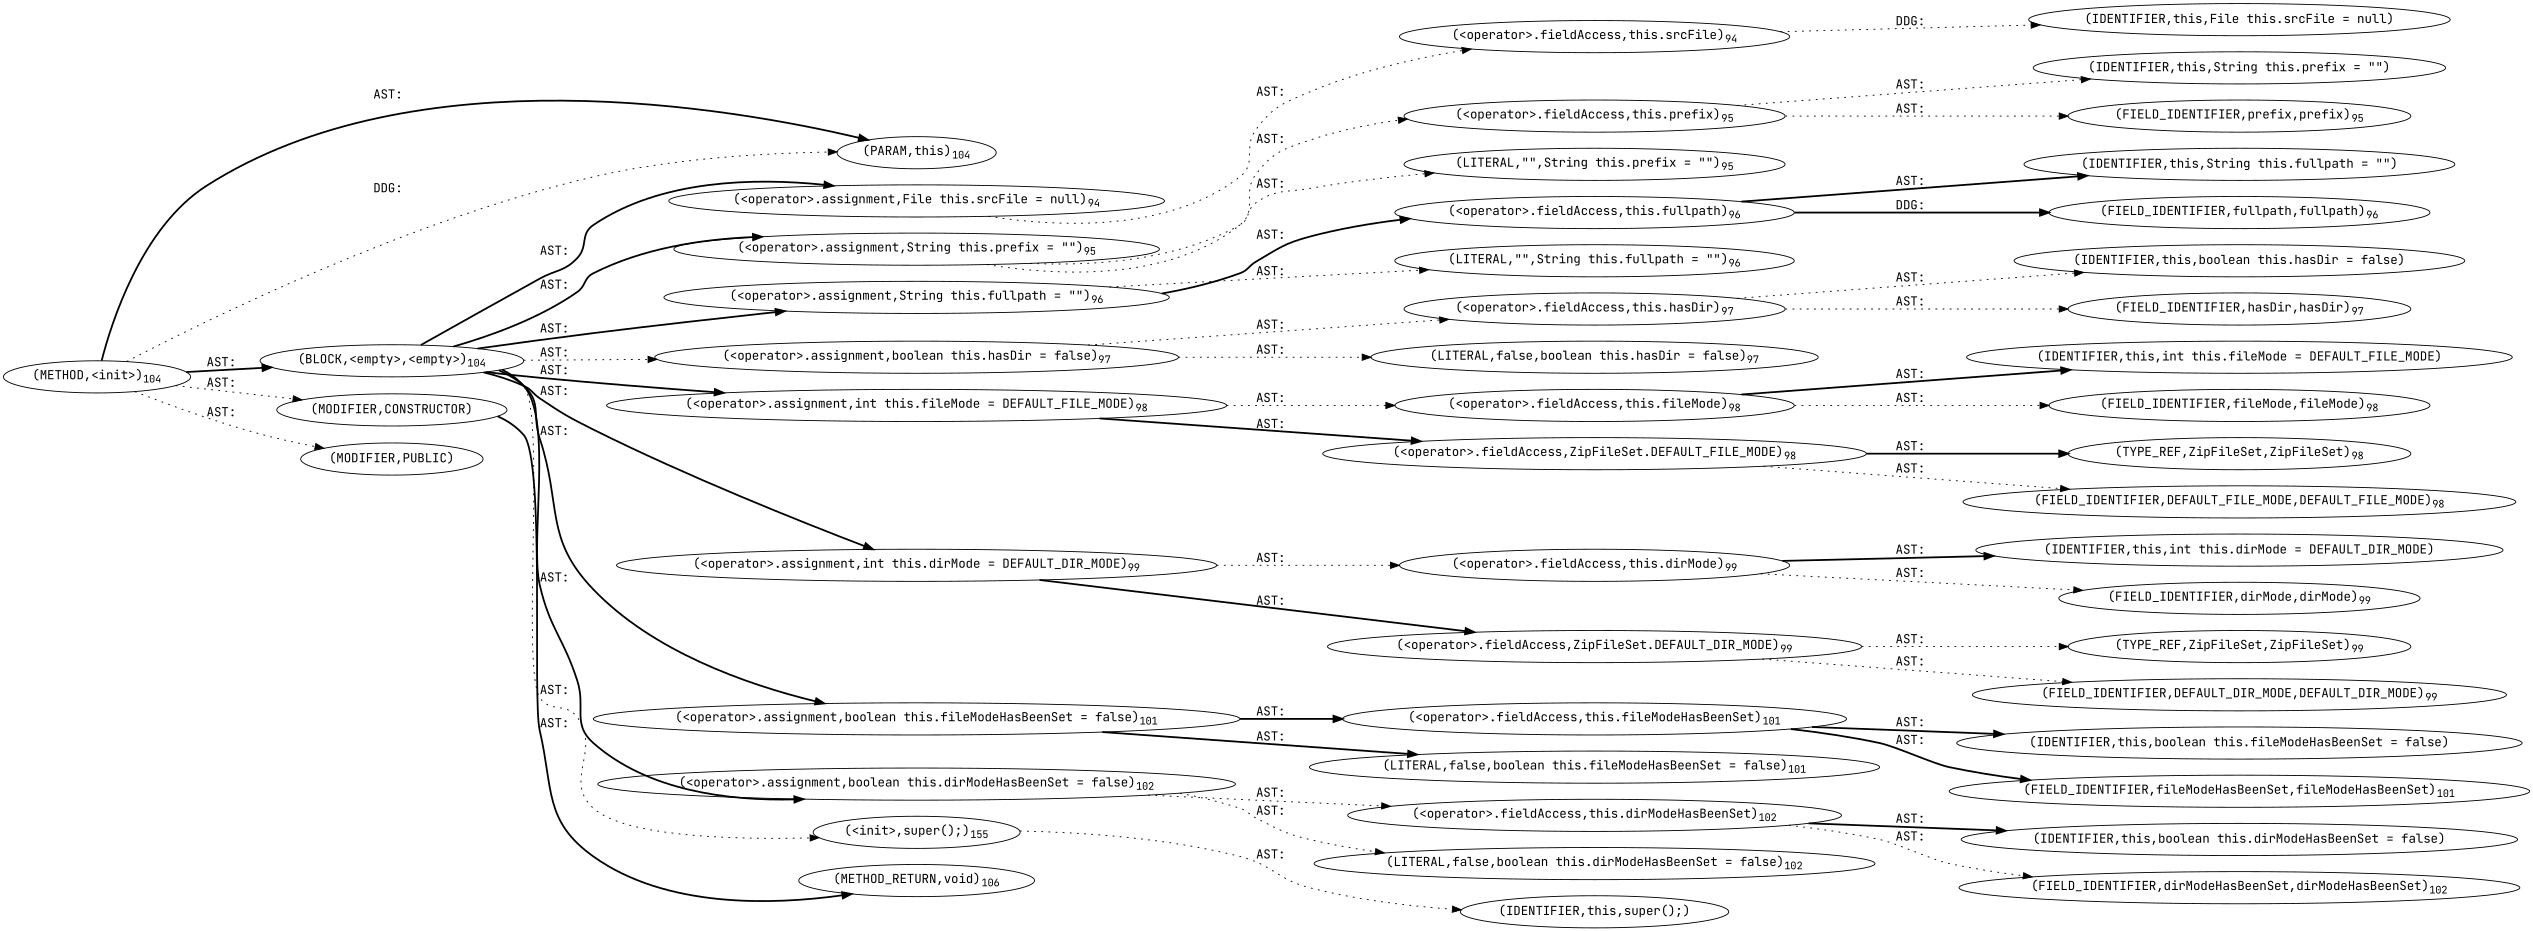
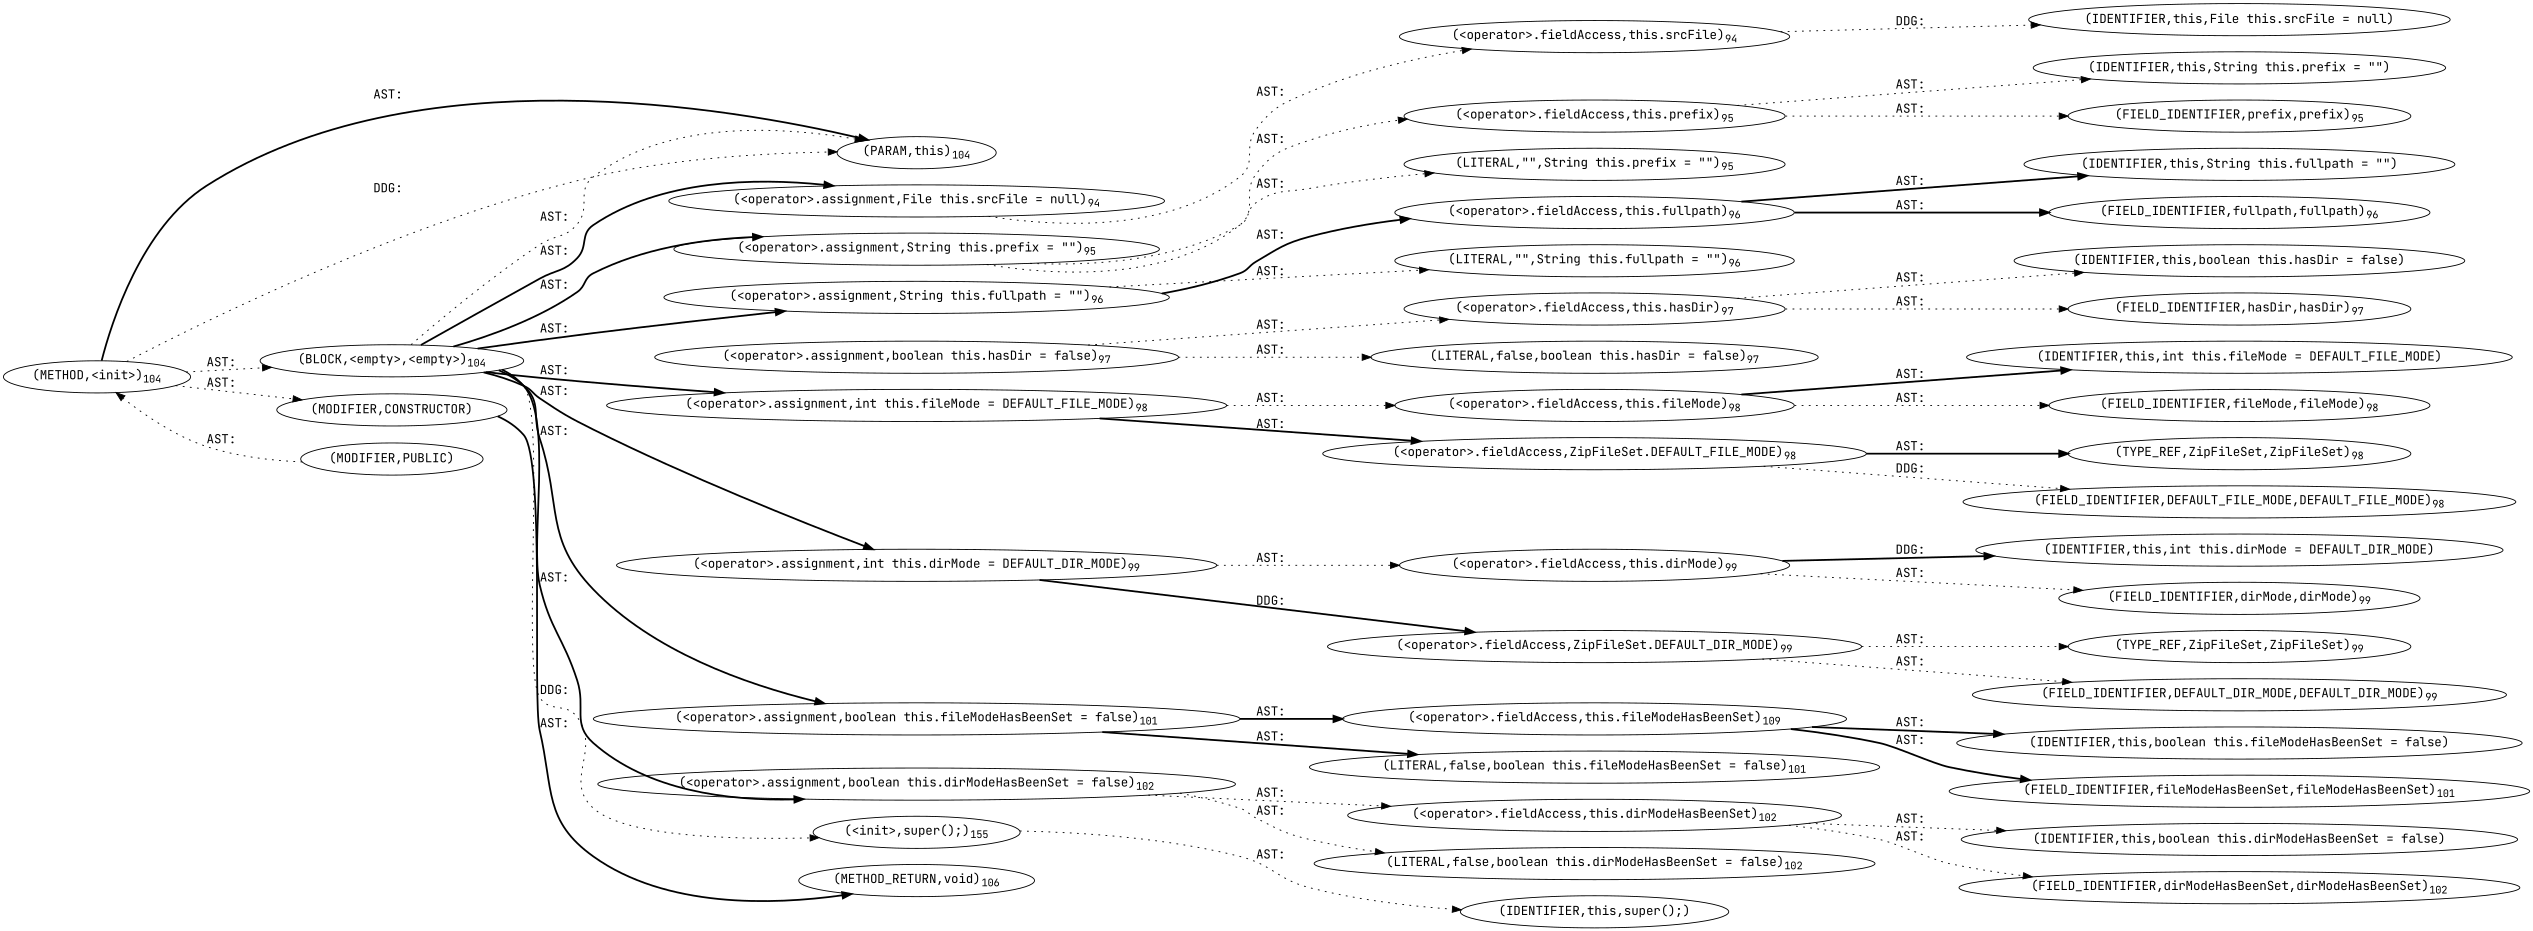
edge "(<operator>.fieldAccess,this.fullpath)" -> "(FIELD_IDENTIFIER,fullpath,fullpath)": label "DDG: " -> "AST: "
edge "(BLOCK,<empty>,<empty>)" -> "(<operator>.assignment,boolean this.hasDir = false)": now "(BLOCK,<empty>,<empty>)" -> "(PARAM,this)"
edge "(METHOD,<init>)" -> "(BLOCK,<empty>,<empty>)": style bold -> dotted
edge "(METHOD,<init>)" -> "(MODIFIER,PUBLIC)": reversed
edge "(<operator>.fieldAccess,ZipFileSet.DEFAULT_FILE_MODE)" -> "(FIELD_IDENTIFIER,DEFAULT_FILE_MODE,DEFAULT_FILE_MODE)": label "AST: " -> "DDG: "
edge "(<operator>.fieldAccess,this.dirMode)" -> "(IDENTIFIER,this,int this.dirMode = DEFAULT_DIR_MODE)": label "AST: " -> "DDG: "
edge "(<operator>.assignment,int this.dirMode = DEFAULT_DIR_MODE)" -> "(<operator>.fieldAccess,ZipFileSet.DEFAULT_DIR_MODE)": label "AST: " -> "DDG: "
edge "(BLOCK,<empty>,<empty>)" -> "(<init>,super();)": label "AST: " -> "DDG: "
node "(<operator>.fieldAccess,this.fileModeHasBeenSet)": text "101" -> "109"
edge "(<operator>.fieldAccess,this.dirModeHasBeenSet)" -> "(IDENTIFIER,this,boolean this.dirModeHasBeenSet = false)": style bold -> dotted
